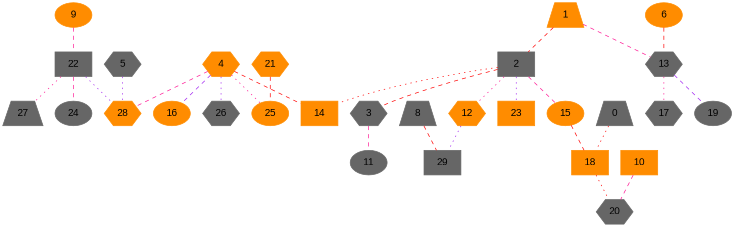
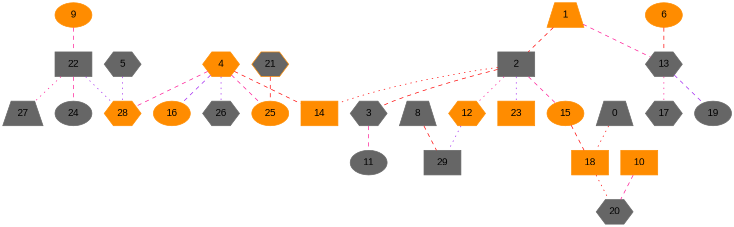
node "21": fillcolor darkorange -> gray40
edge "4" -- "25": style dotted -> dashed
